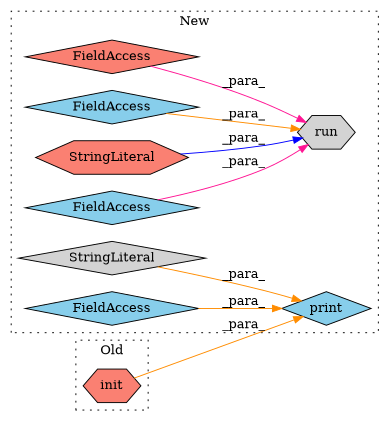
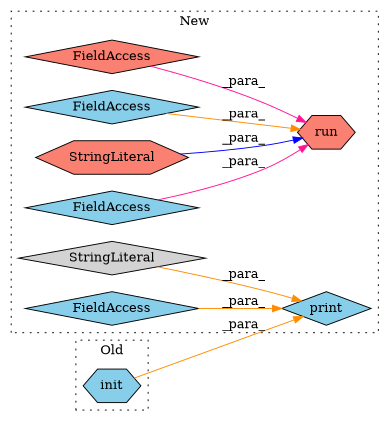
node "run": fillcolor lightgrey -> salmon
node "init": fillcolor salmon -> skyblue
